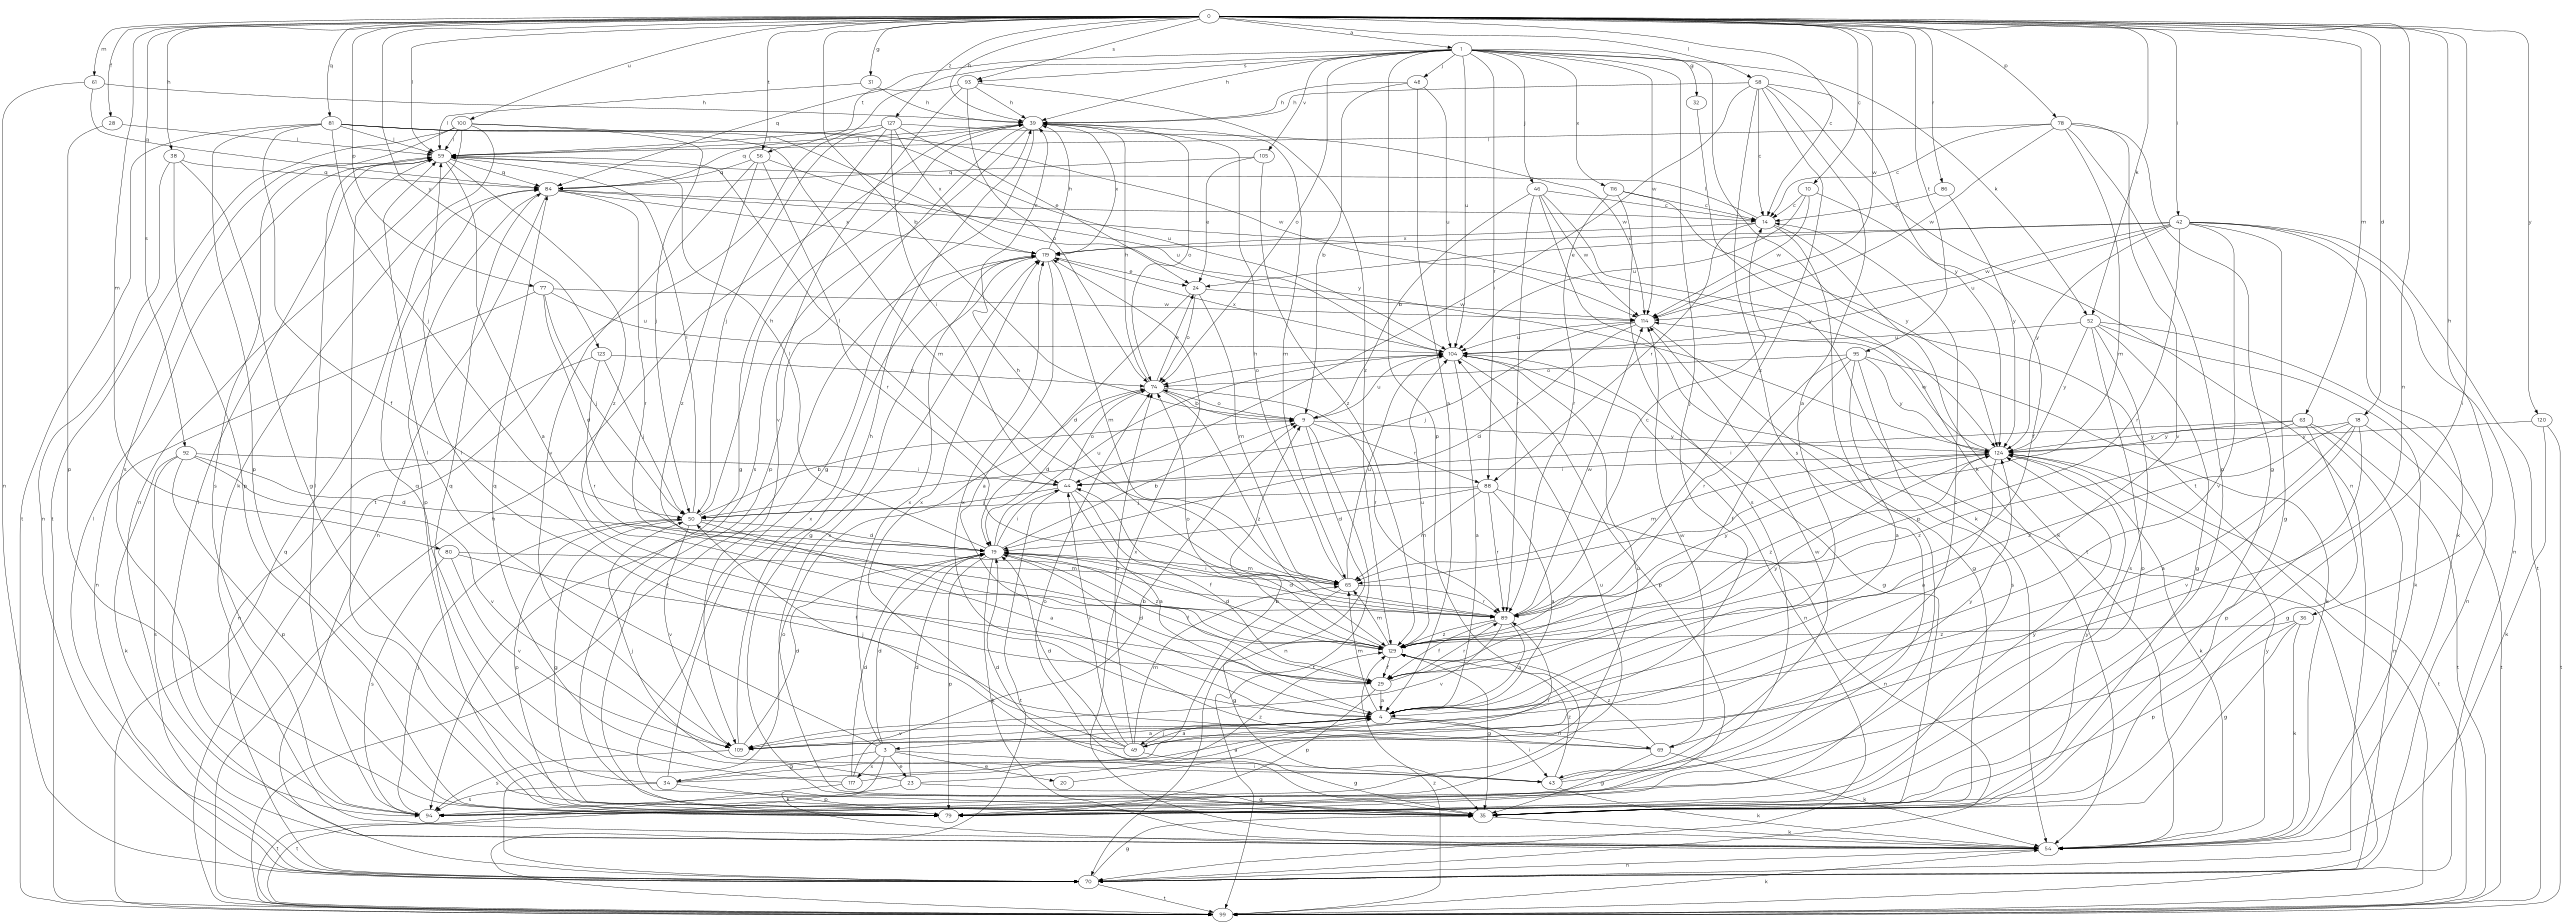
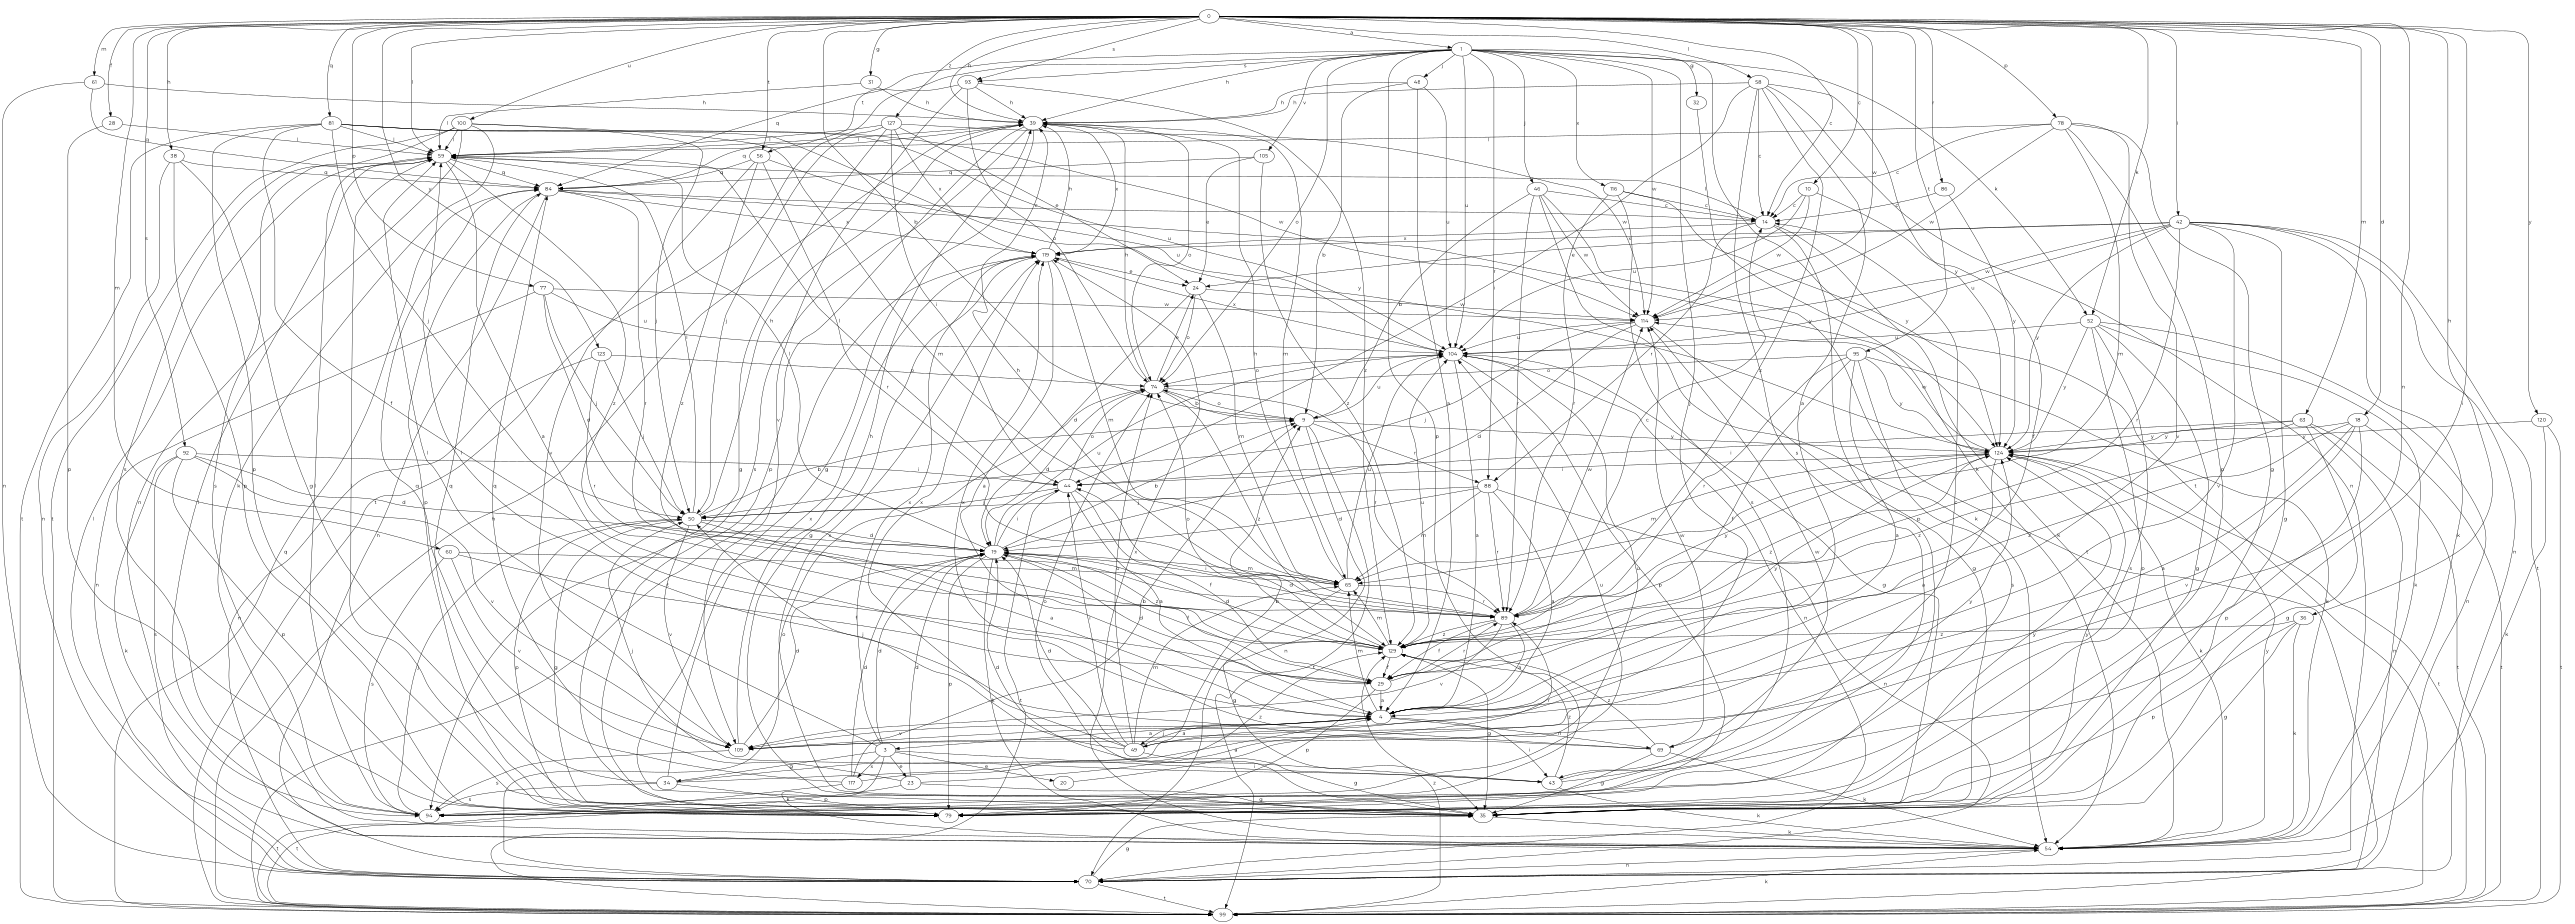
node "80": label "80" -> "60"
